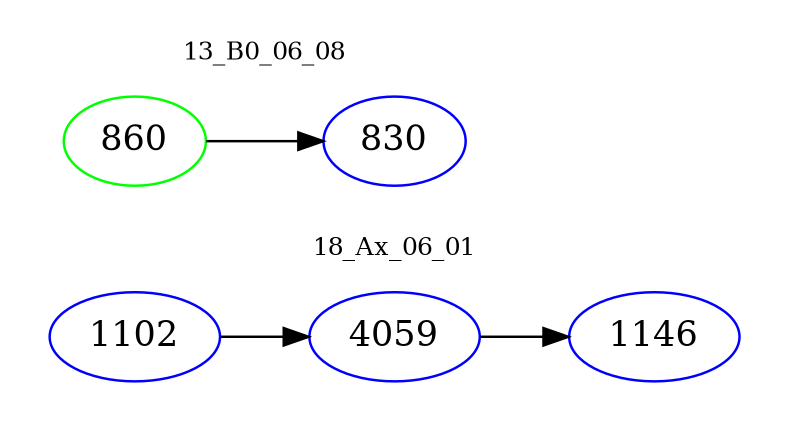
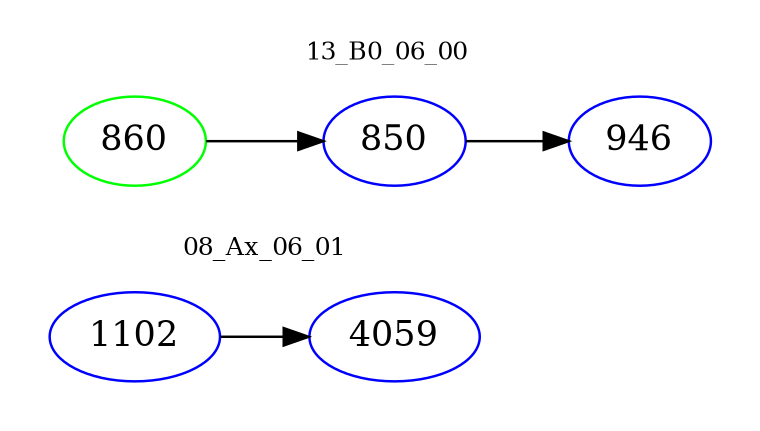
cluster "13_B0_06_08": label "13_B0_06_08" -> "13_B0_06_00"
node "830": label "830" -> "850"
node "946": added
cluster "18_Ax_06_01": label "18_Ax_06_01" -> "08_Ax_06_01"
node "1146": removed
